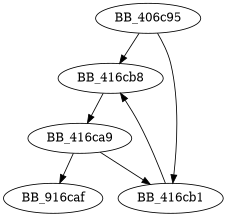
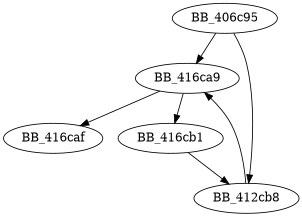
node "BB_416cb8": label "BB_416cb8" -> "BB_412cb8"
edge "BB_406c95" -> "BB_416cb1": now "BB_406c95" -> "BB_416ca9"
node "BB_916caf": label "BB_916caf" -> "BB_416caf"
